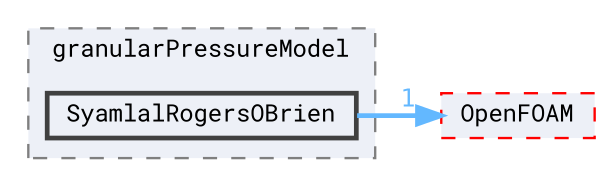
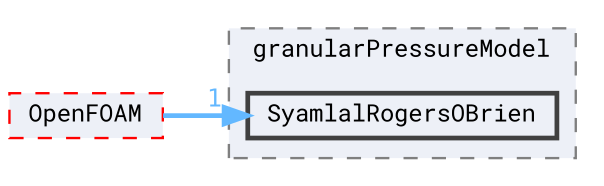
edge "SyamlalRogersOBrien" -> "OpenFOAM": reversed
